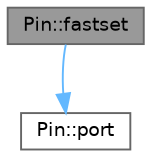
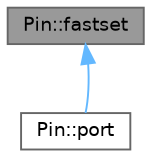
edge "Pin::fastset" -> "Pin::port": reversed
